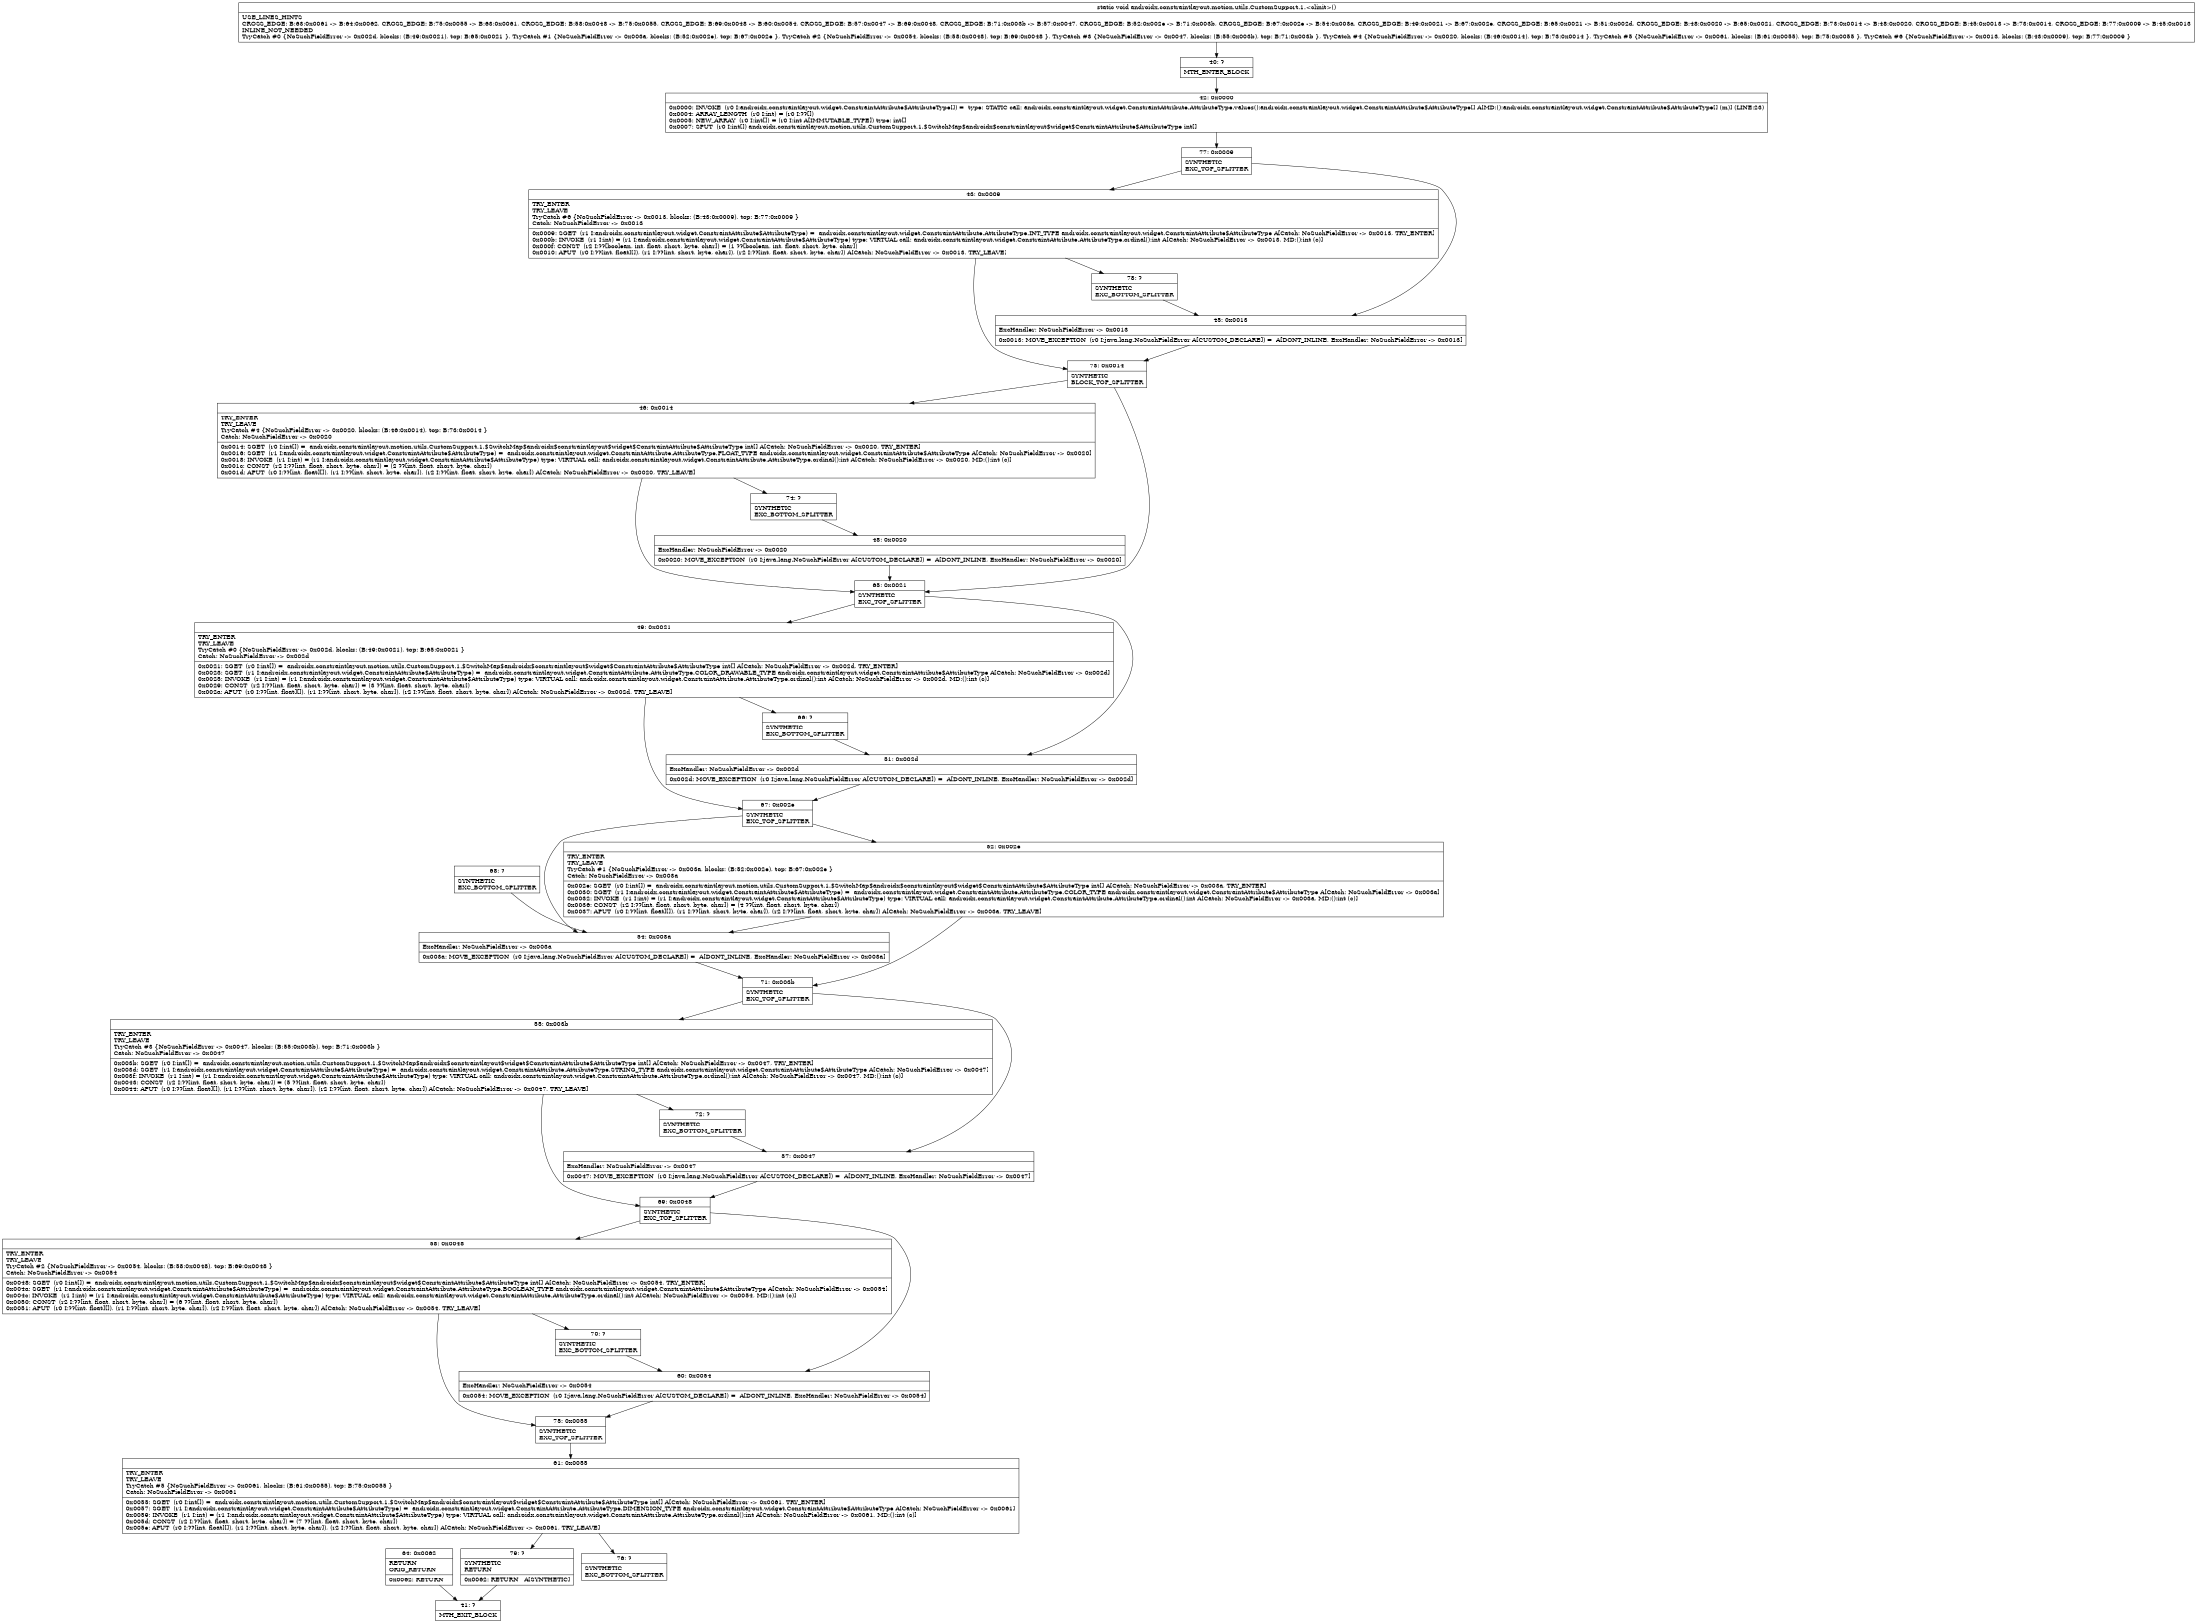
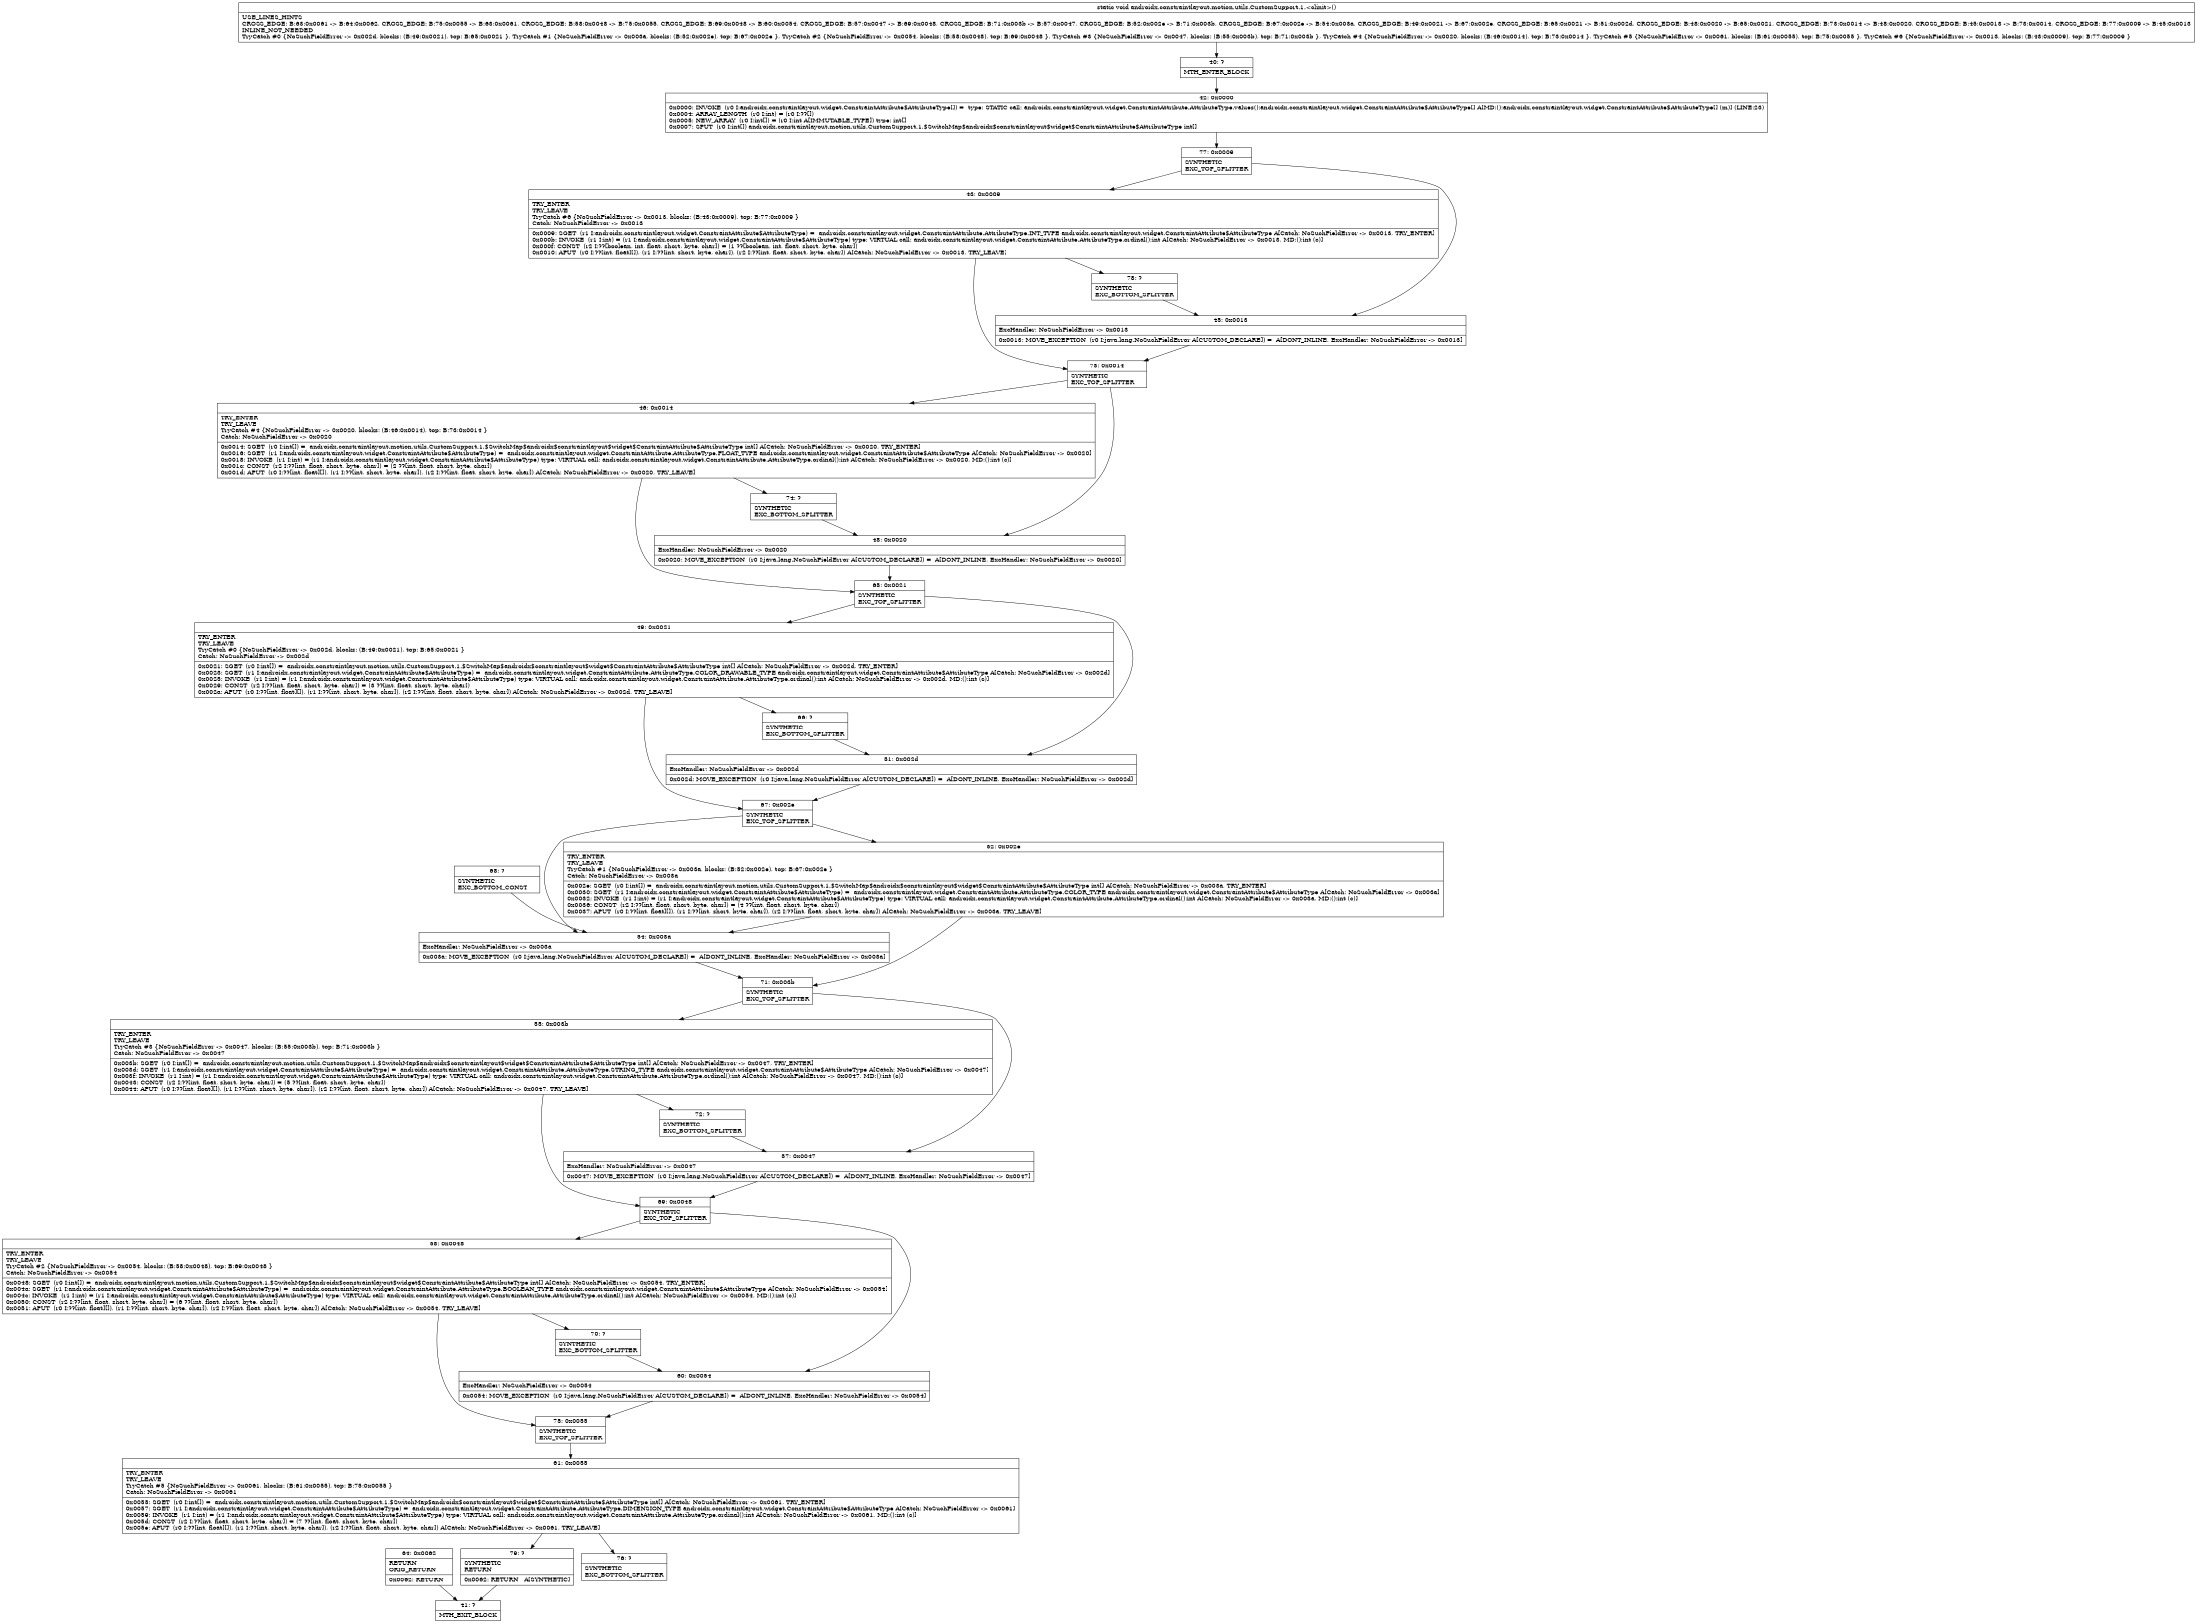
node "73: 0x0014": text "BLOCK_TOP_SPLITTER" -> "EXC_TOP_SPLITTER"
edge "73: 0x0014" -> "65: 0x0021": now "73: 0x0014" -> "48: 0x0020"
node "68: ?": text "EXC_BOTTOM_SPLITTER" -> "EXC_BOTTOM_CONST"
